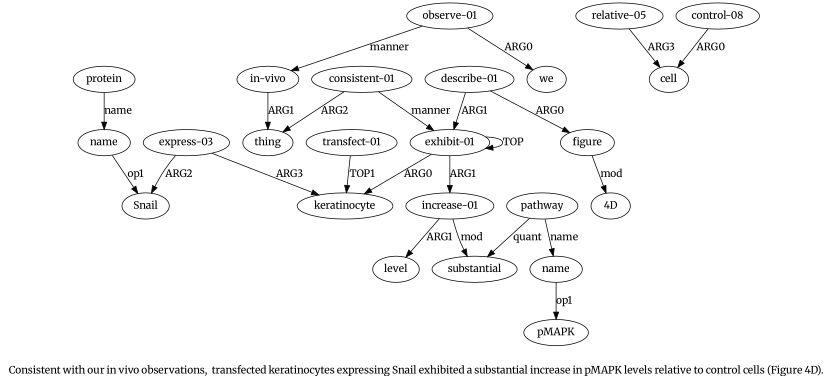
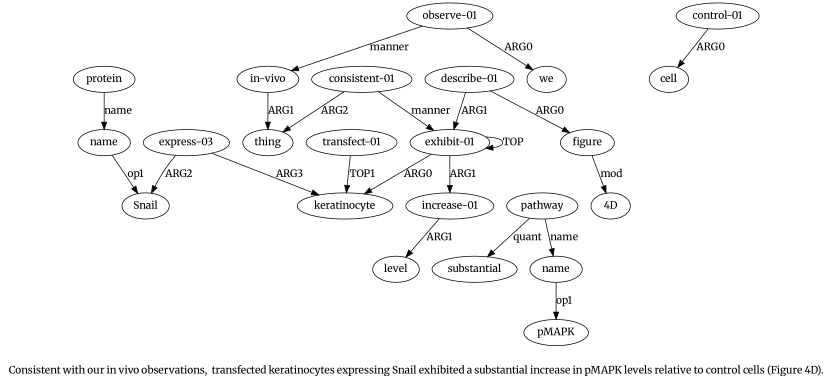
node "relative-05": removed
node "control-08": label "control-08" -> "control-01"
edge "increase-01" -> "substantial": removed, label "mod"
